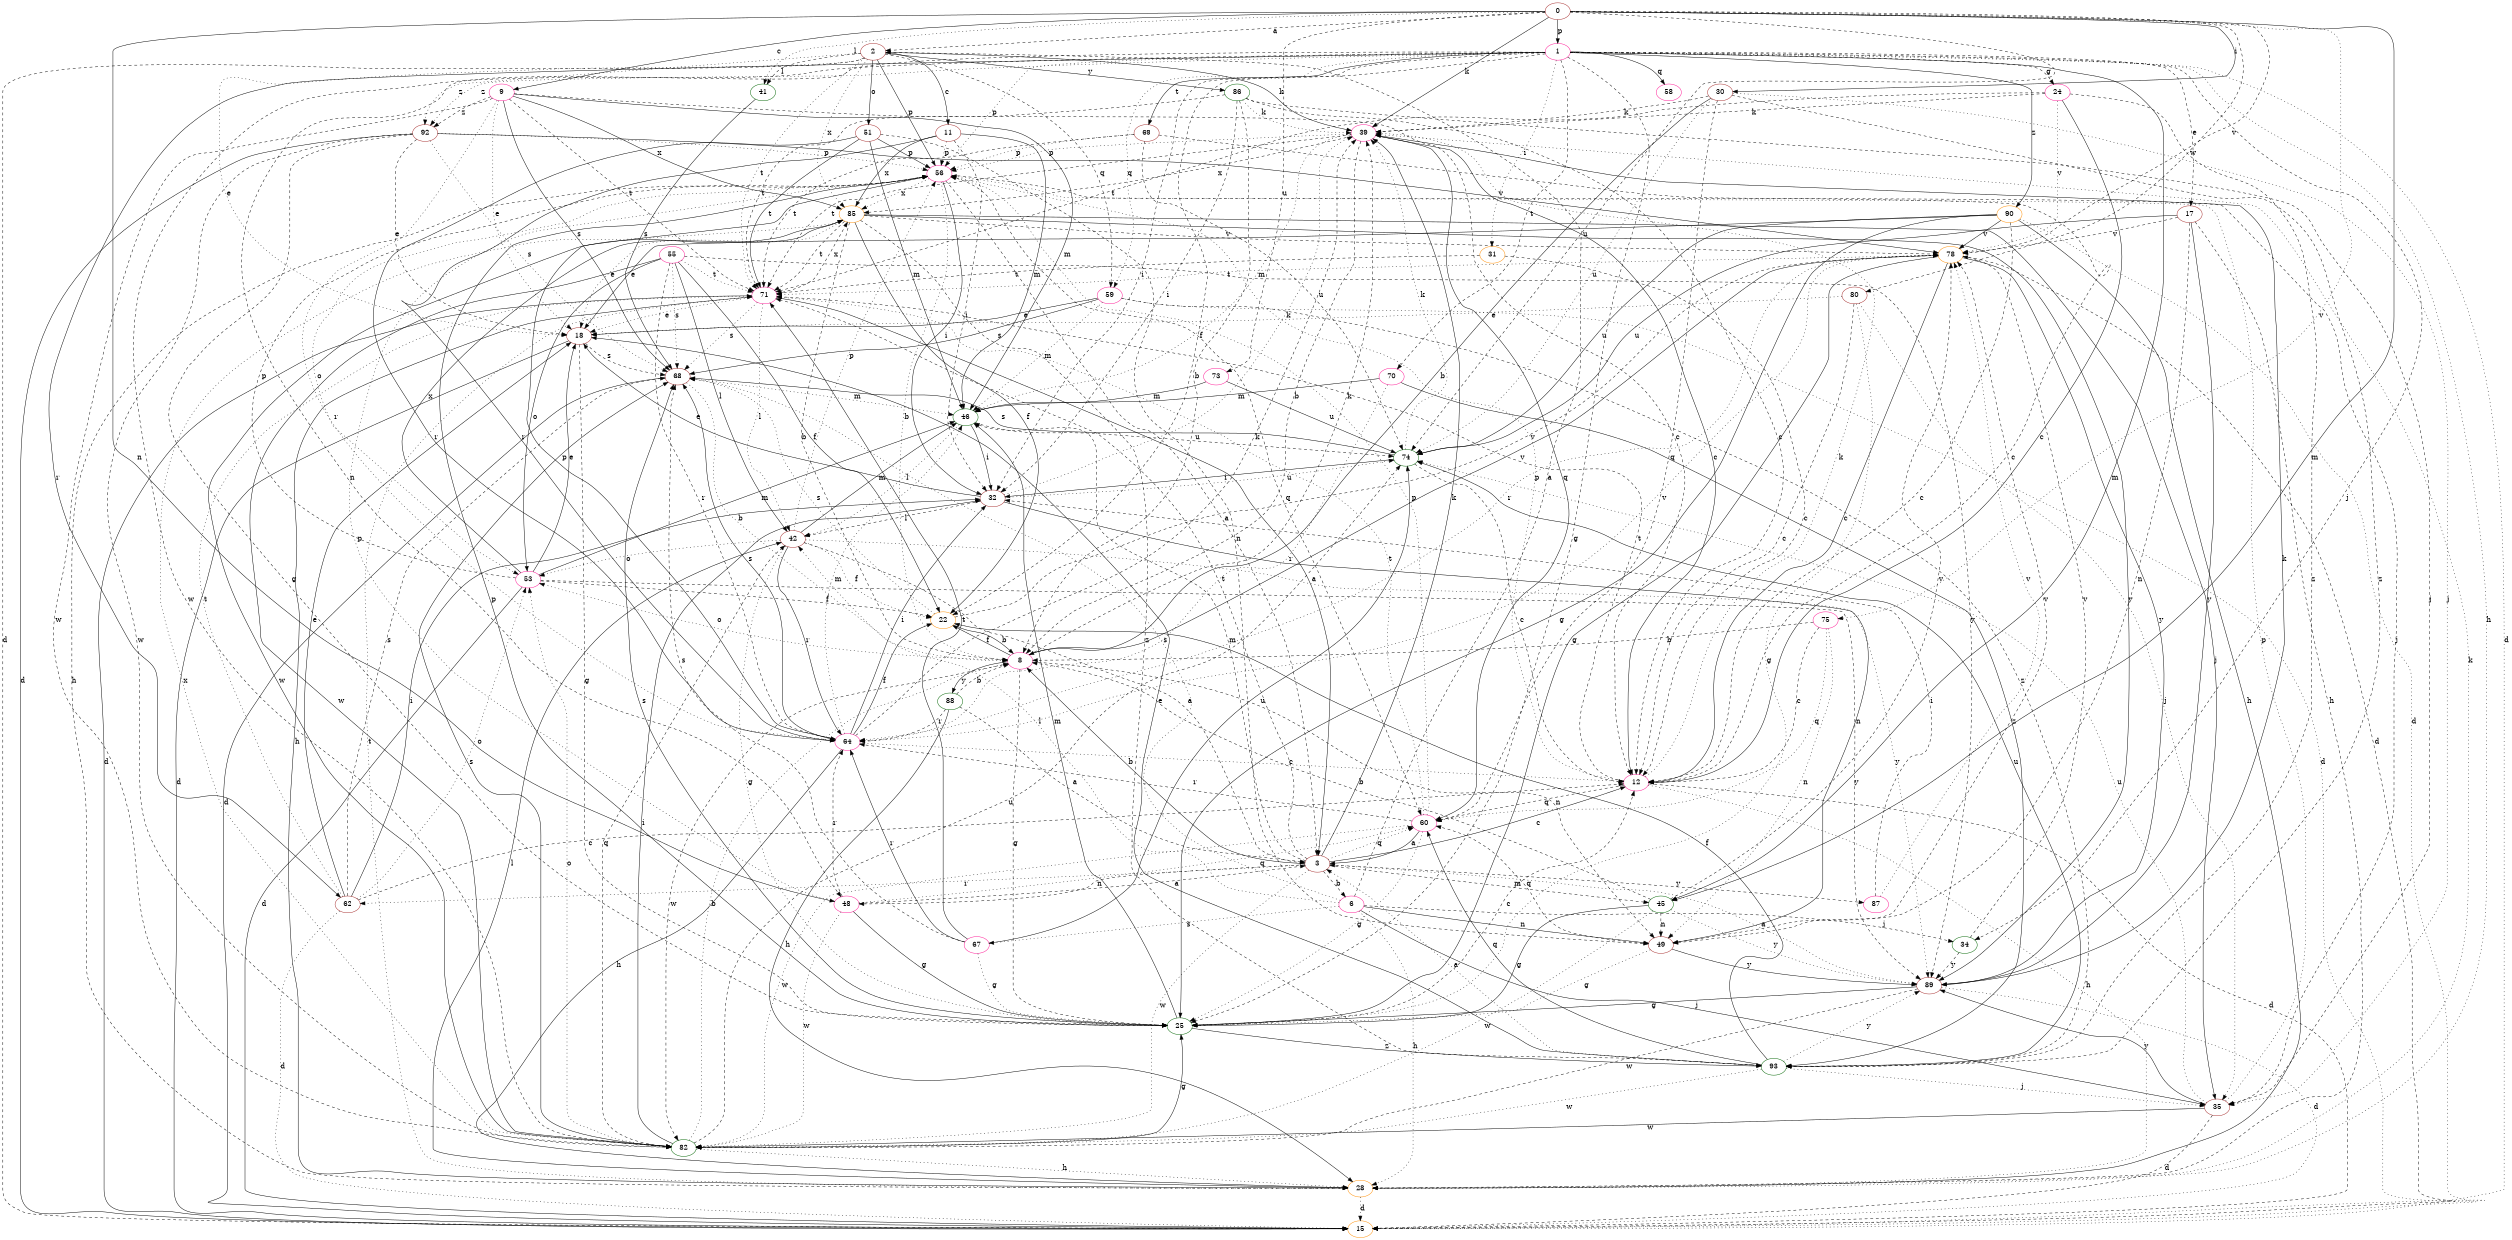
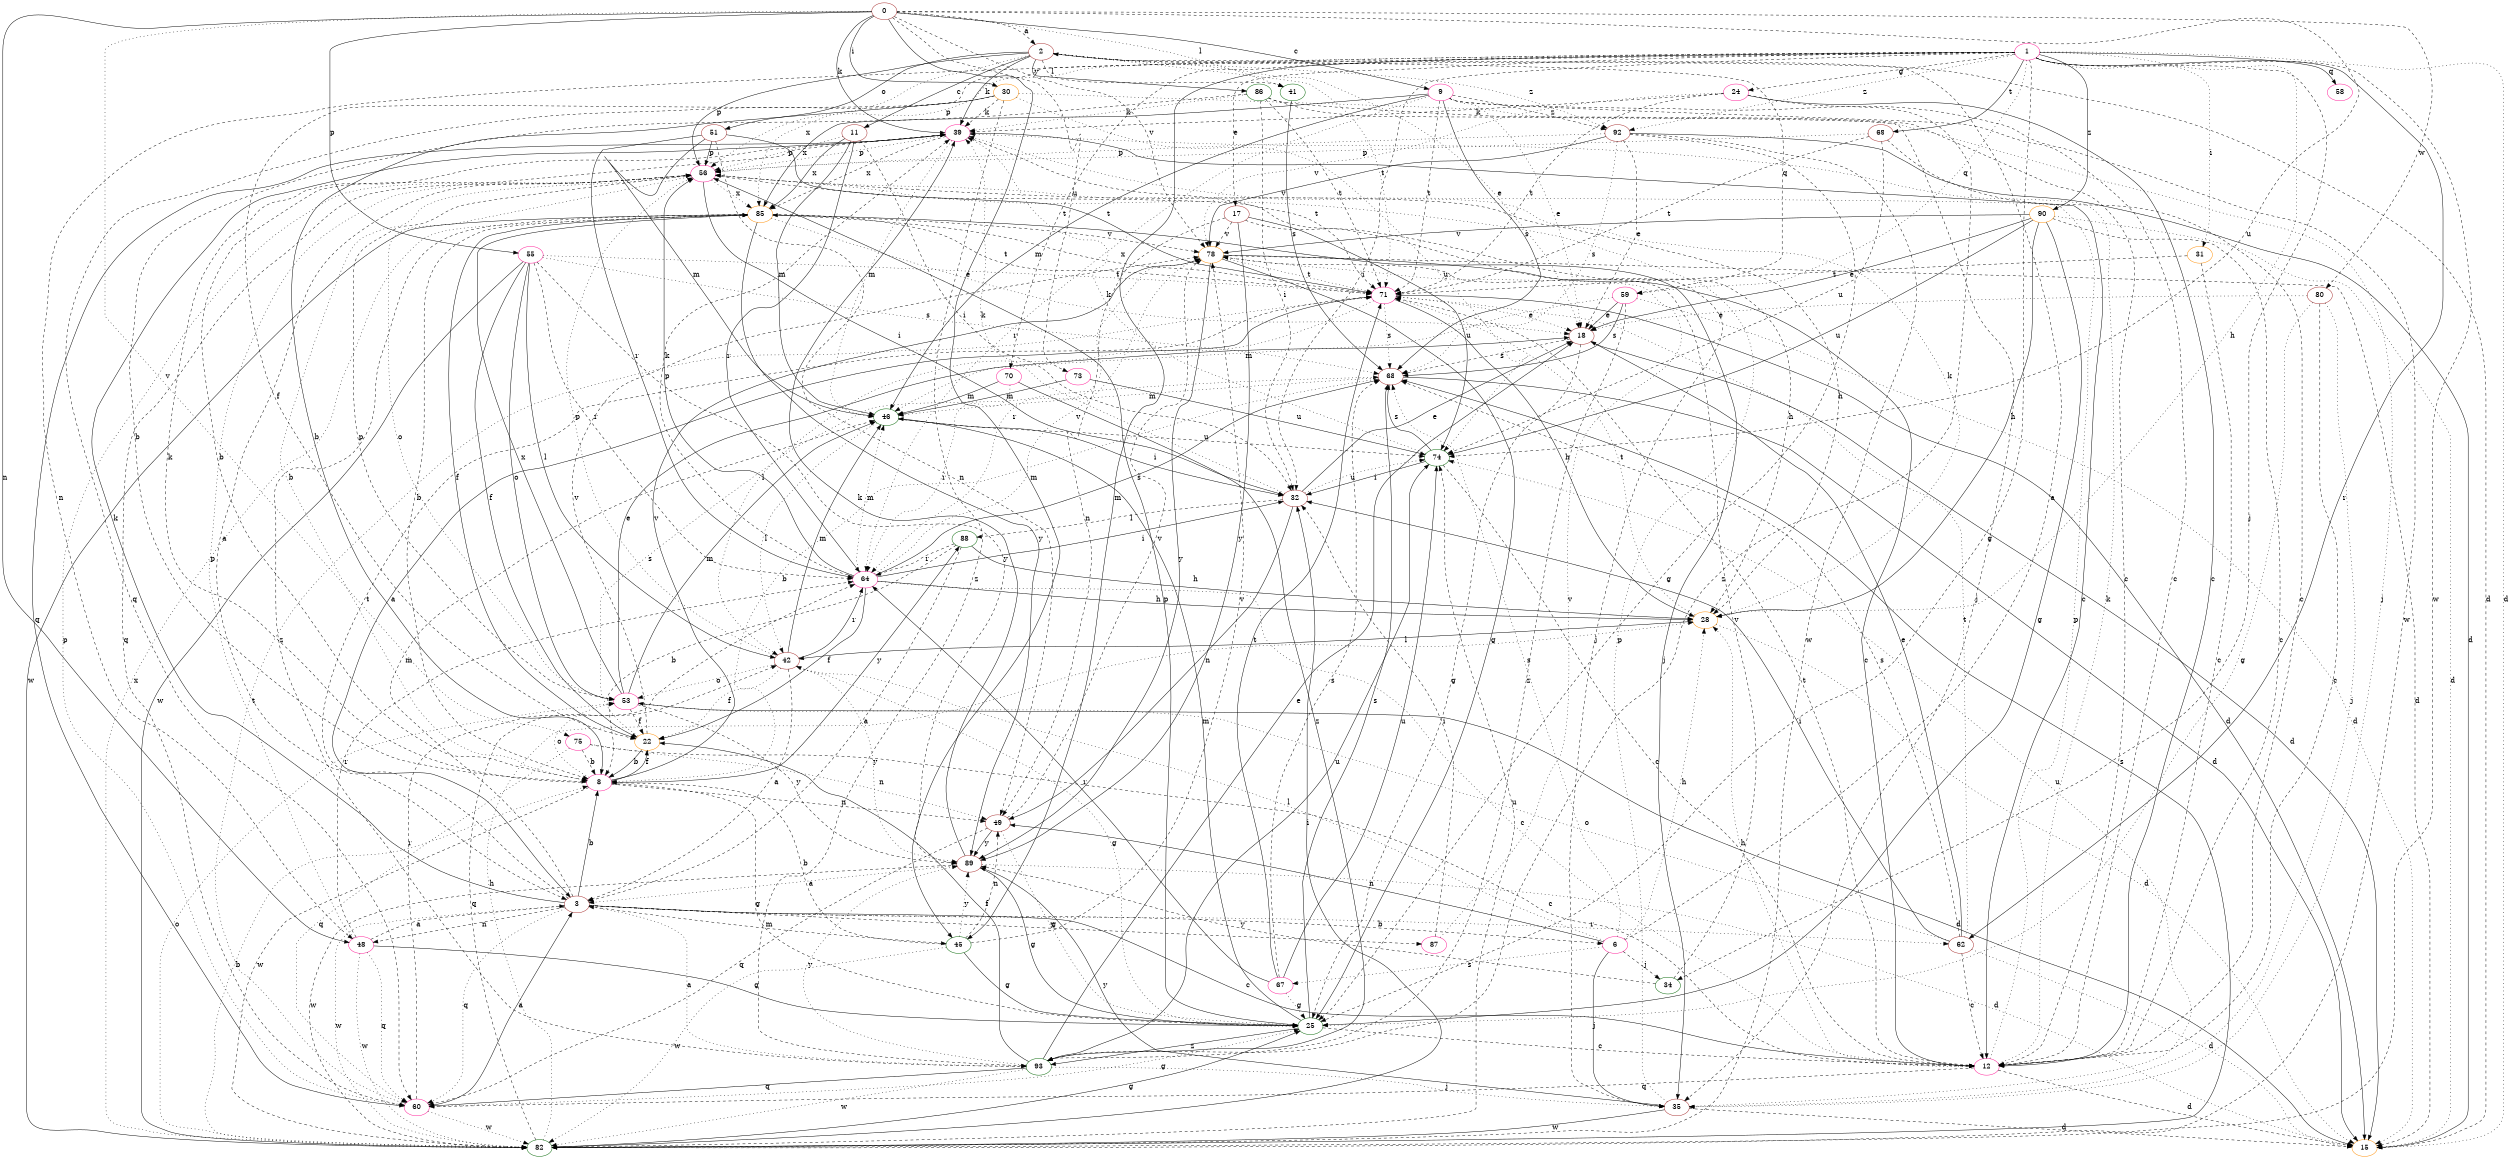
edge "0" -> "1": now "0" -> "55"
node "30": color brown -> darkorange
edge "32" -> "42": now "32" -> "88"
